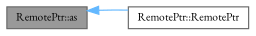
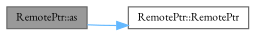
edge "RemotePtr::RemotePtr" -> "RemotePtr::as": reversed
